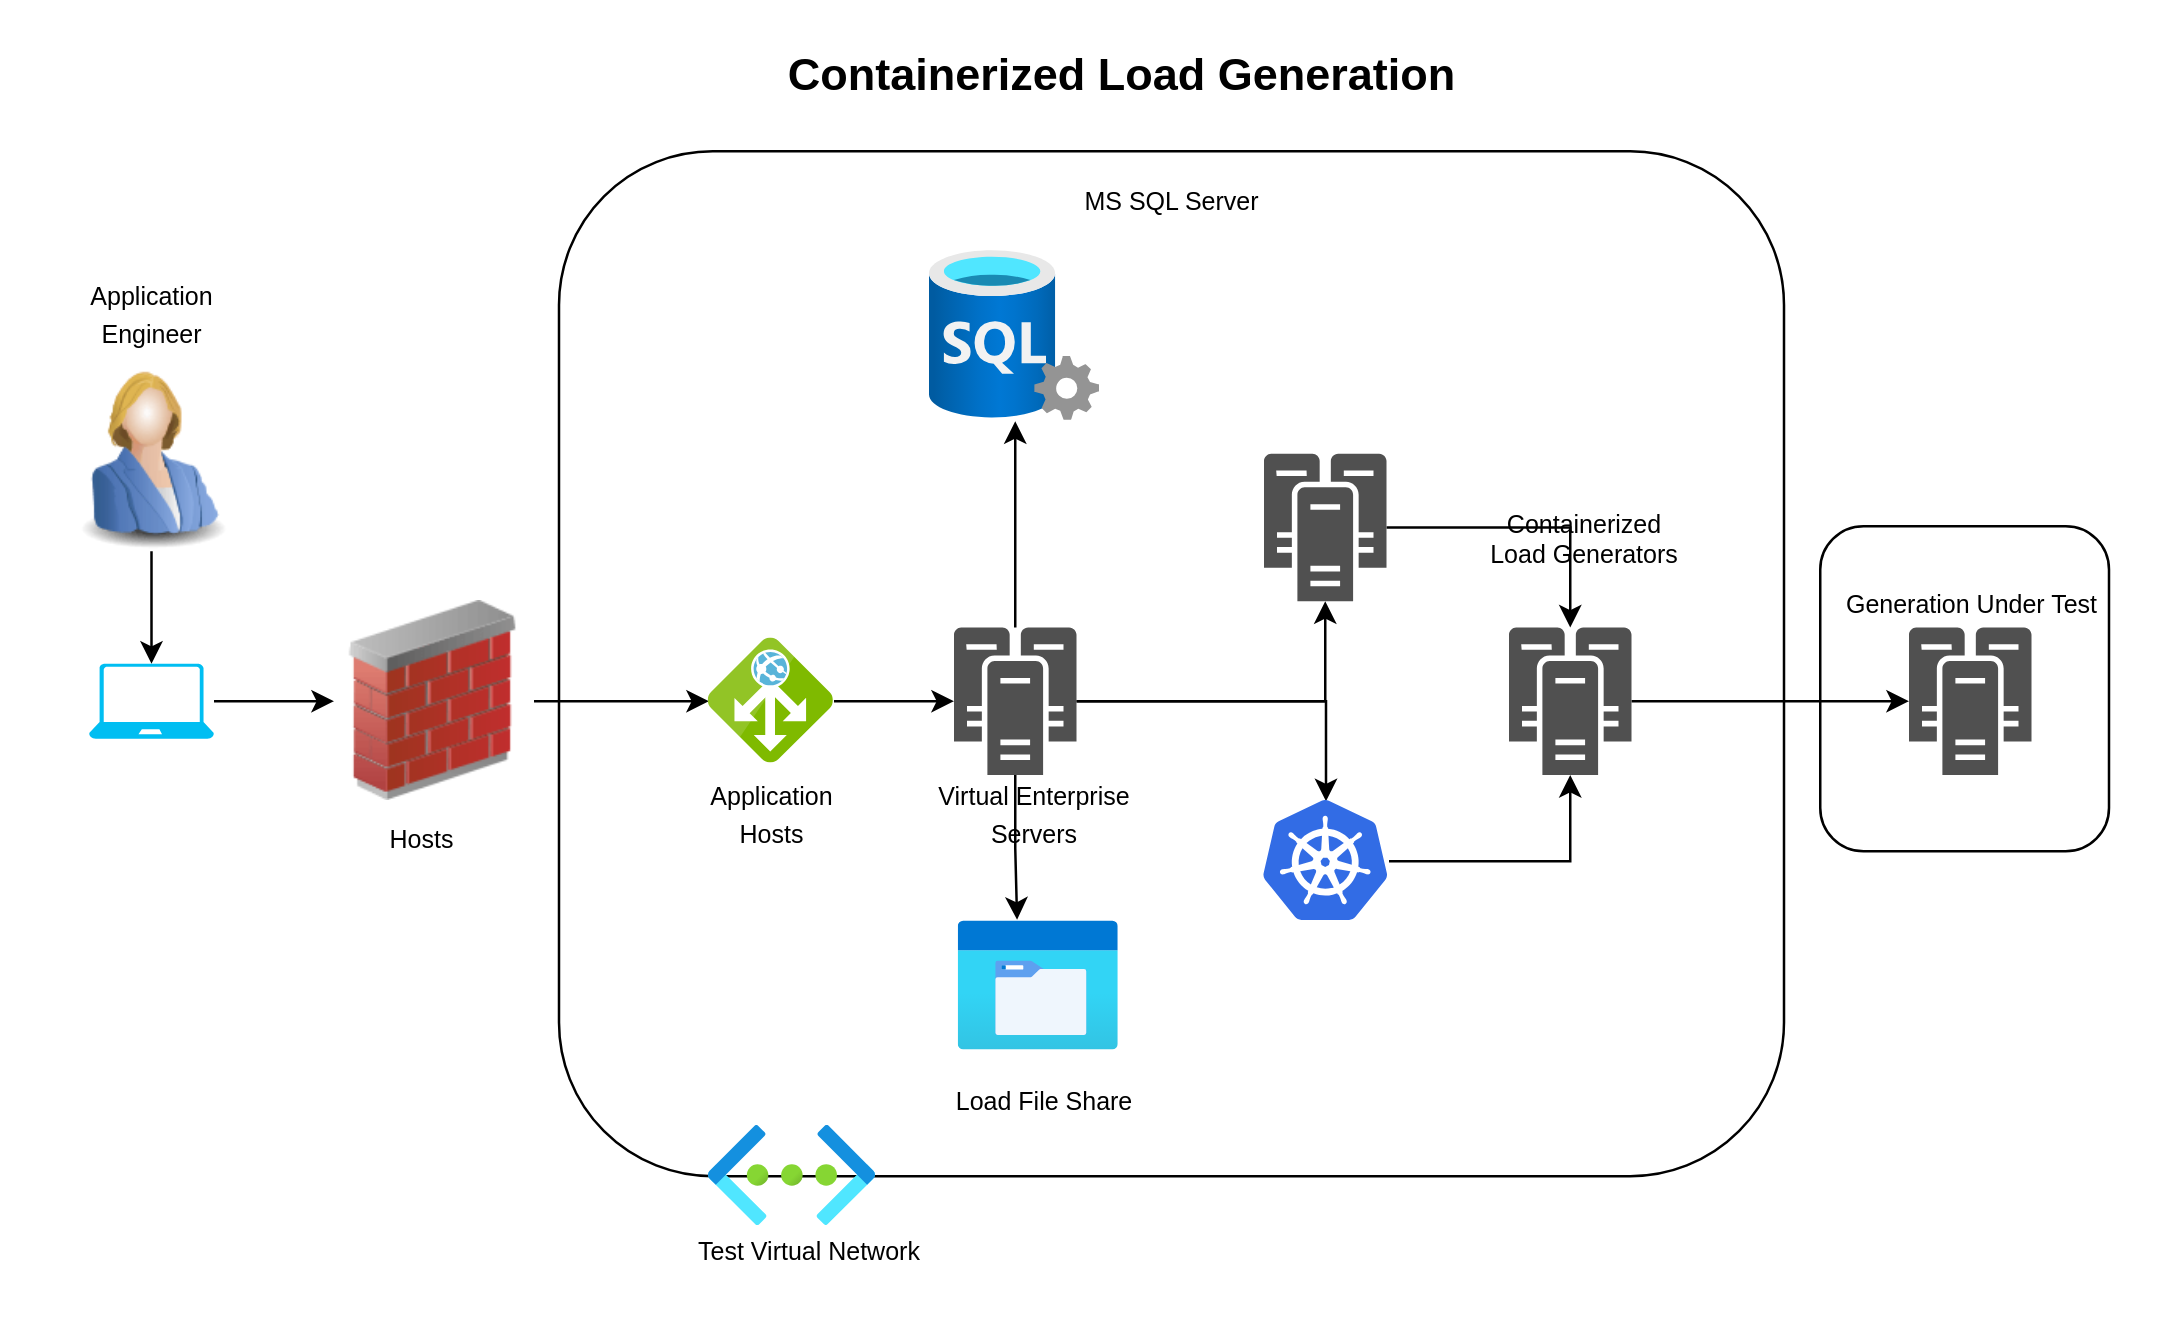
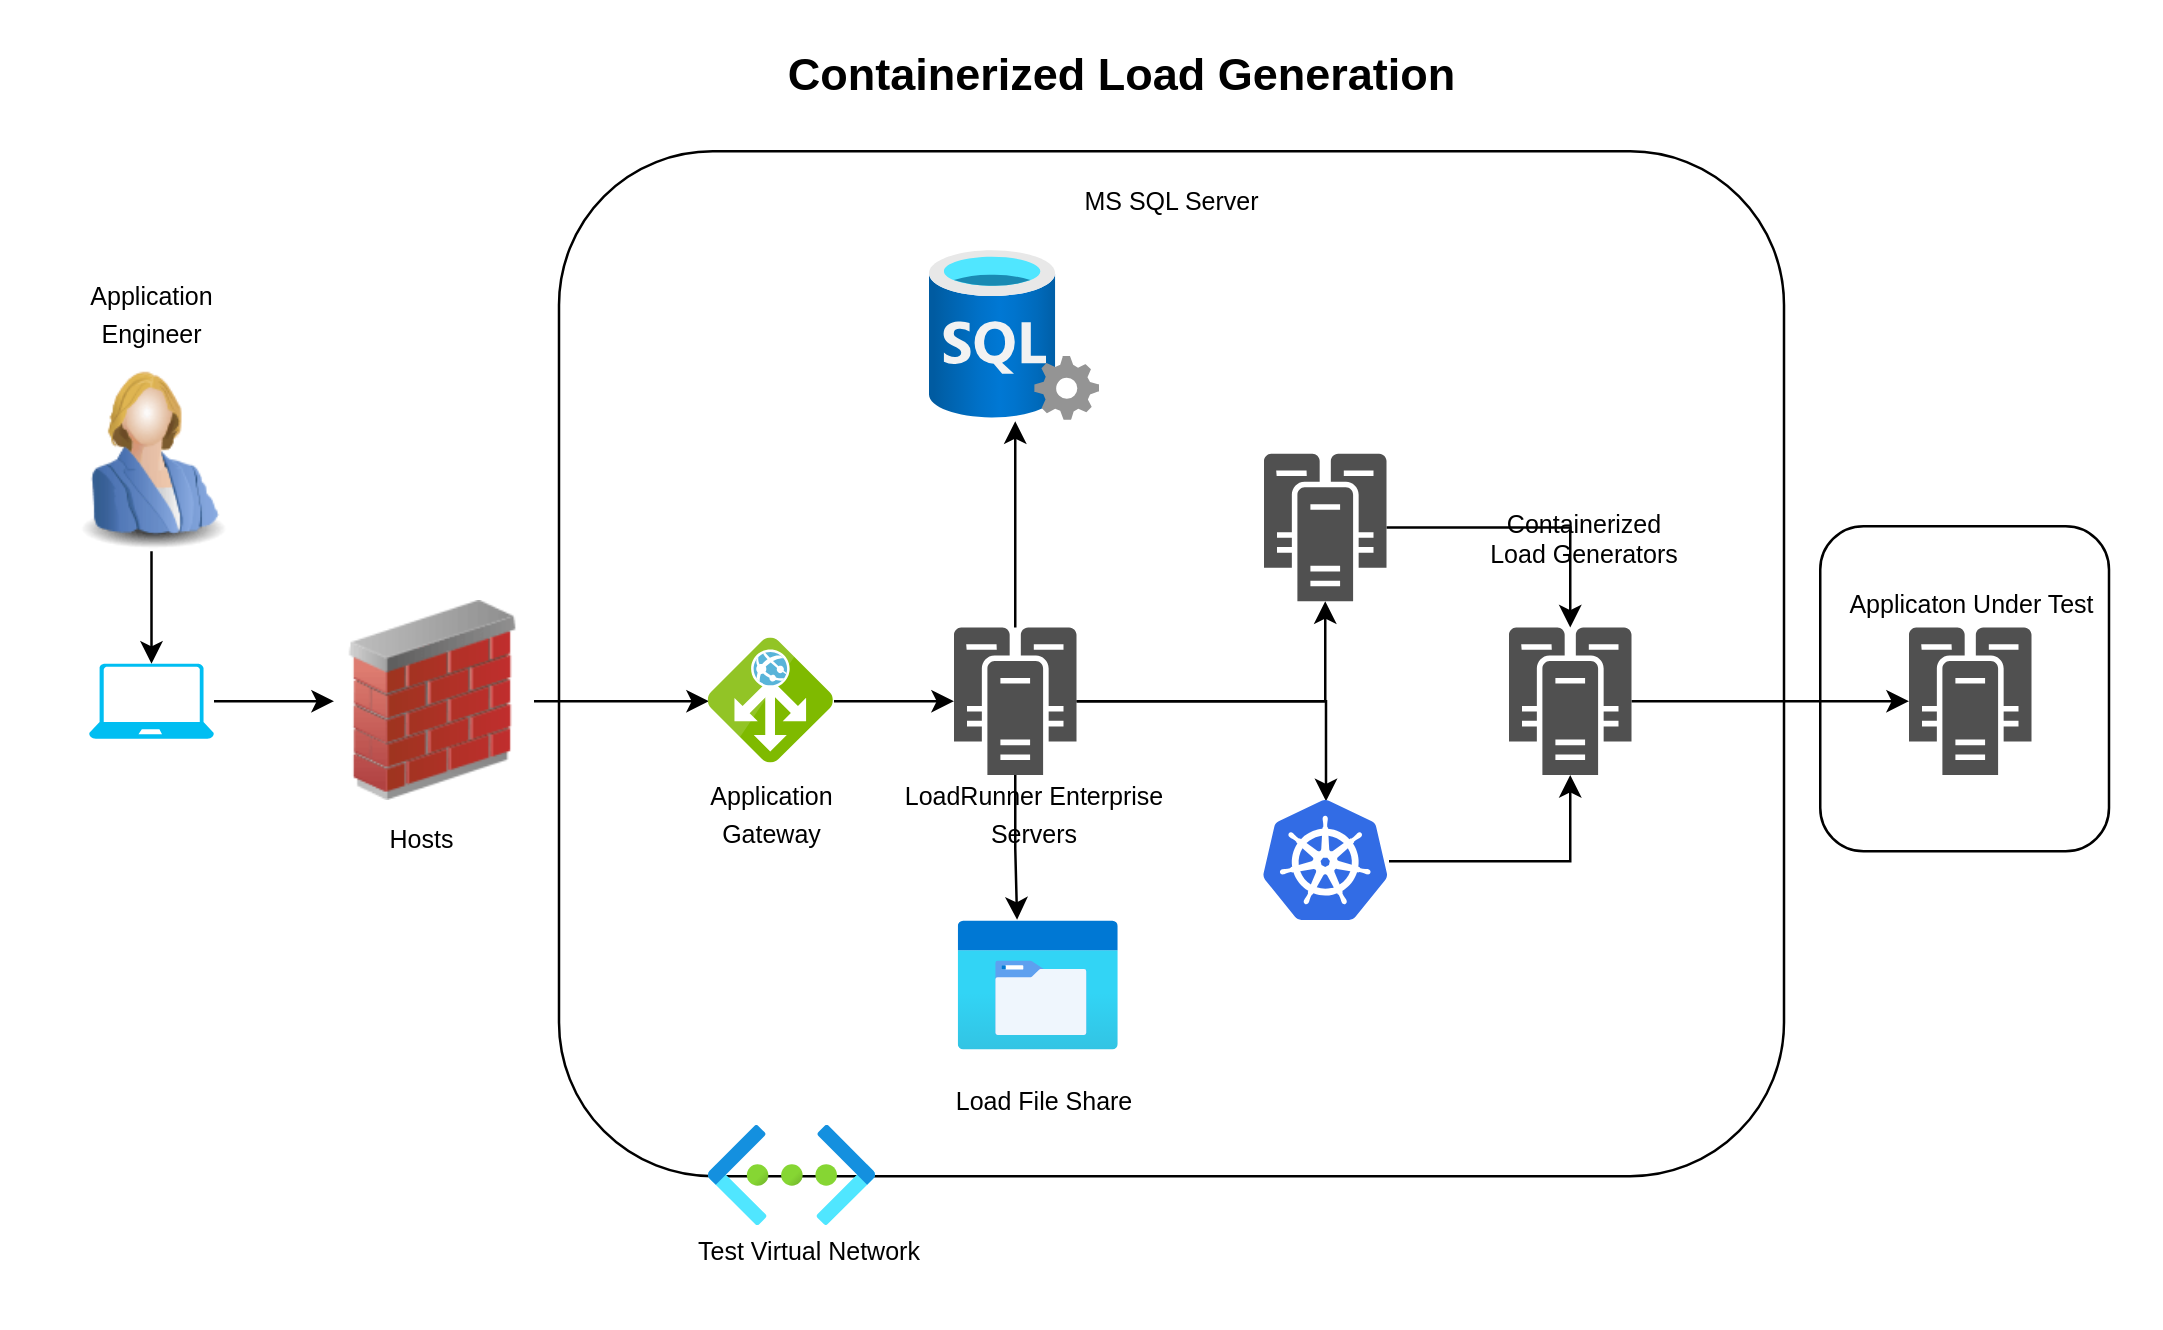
node "Generation Under Test": label "Generation Under Test" -> "Applicaton Under Test"
node "Application Hosts": label "Application Hosts" -> "Application Gateway"
node "Virtual Enterprise Servers": label "Virtual Enterprise Servers" -> "LoadRunner Enterprise Servers"
